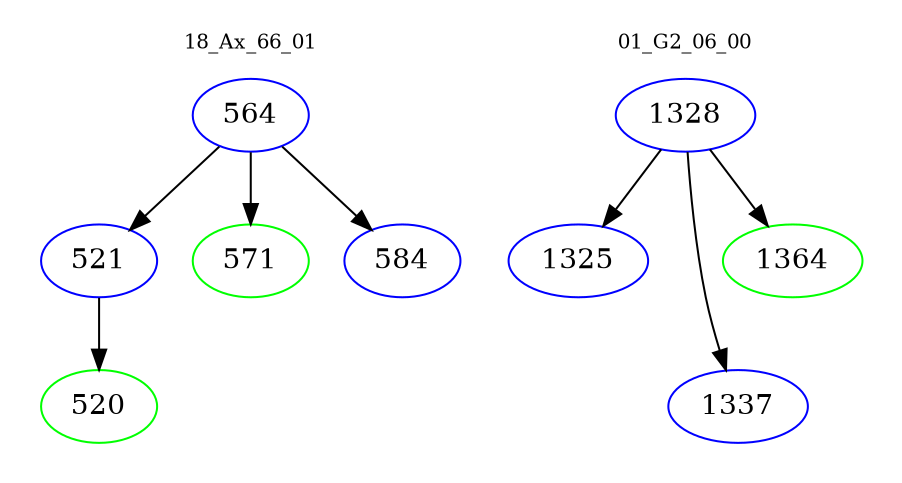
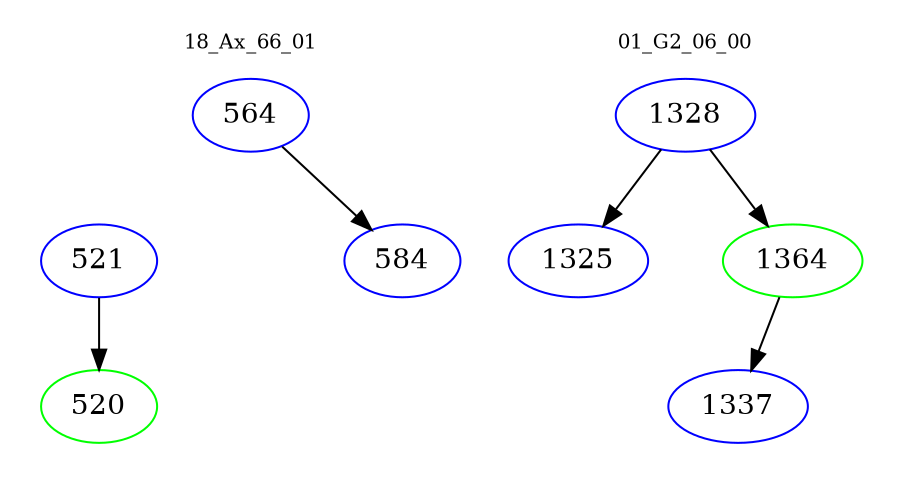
edge "564" -> "521": removed
edge "1328" -> "1337": now "1364" -> "1337"
node "571": removed
